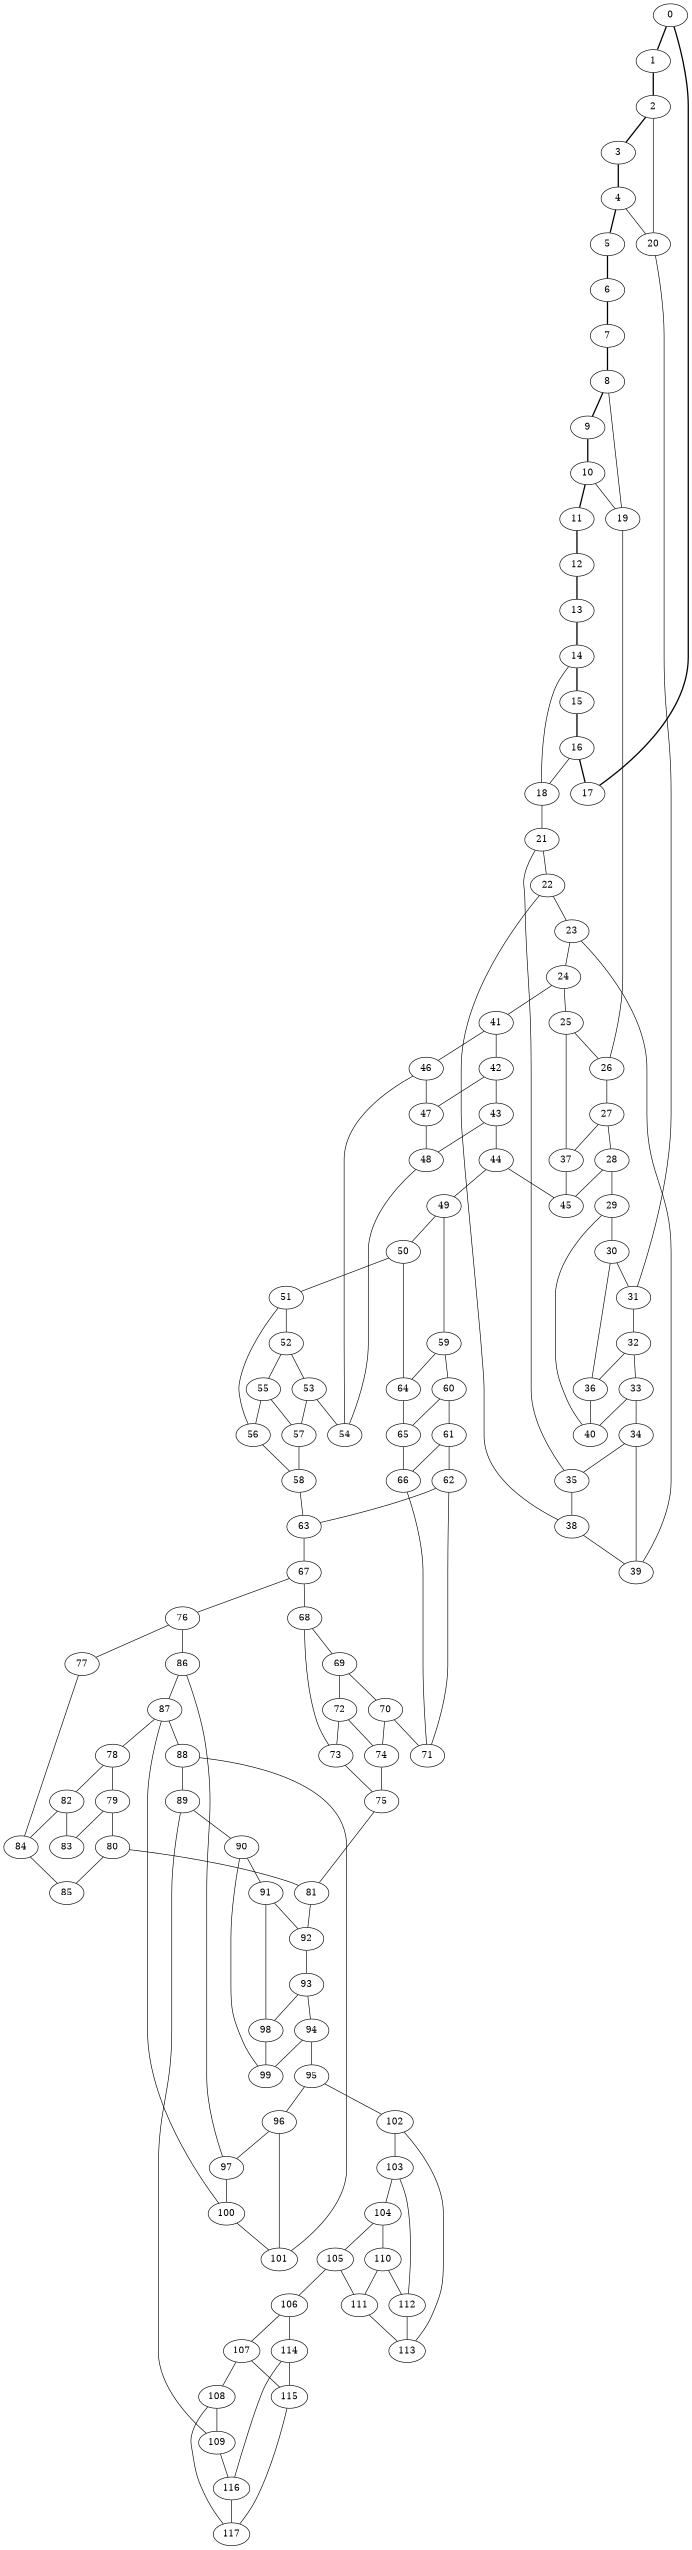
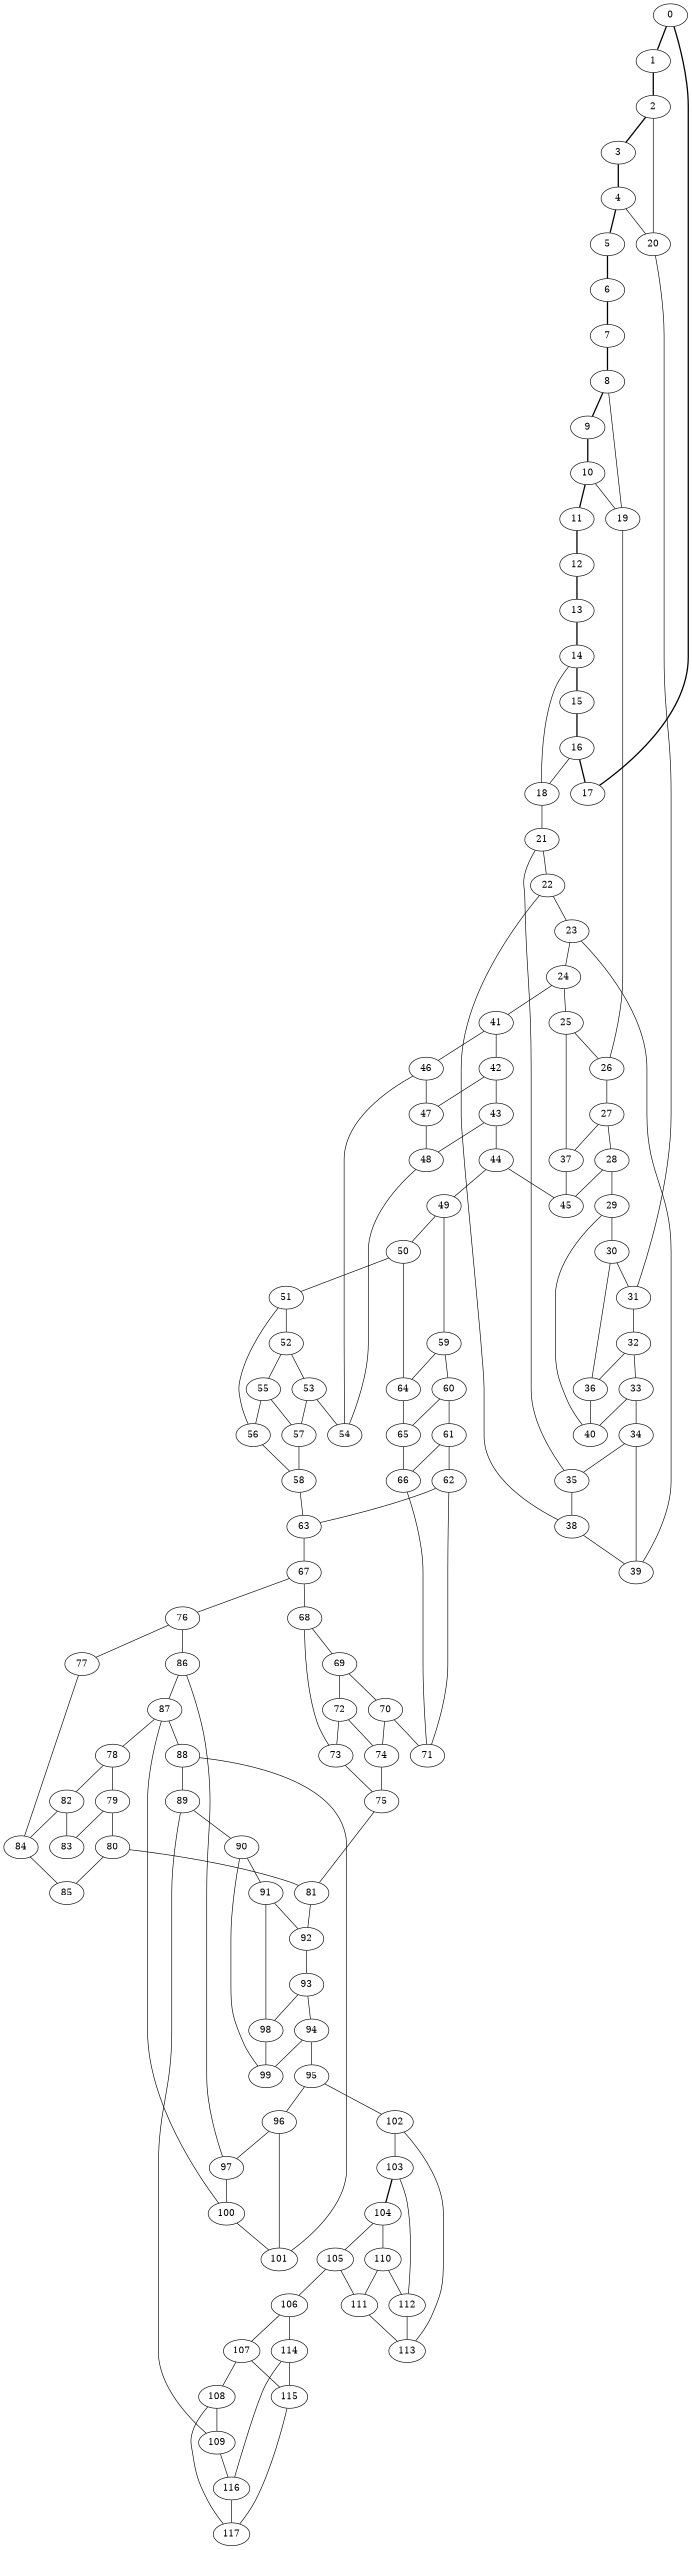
edge "103" -- "104": style solid -> bold
